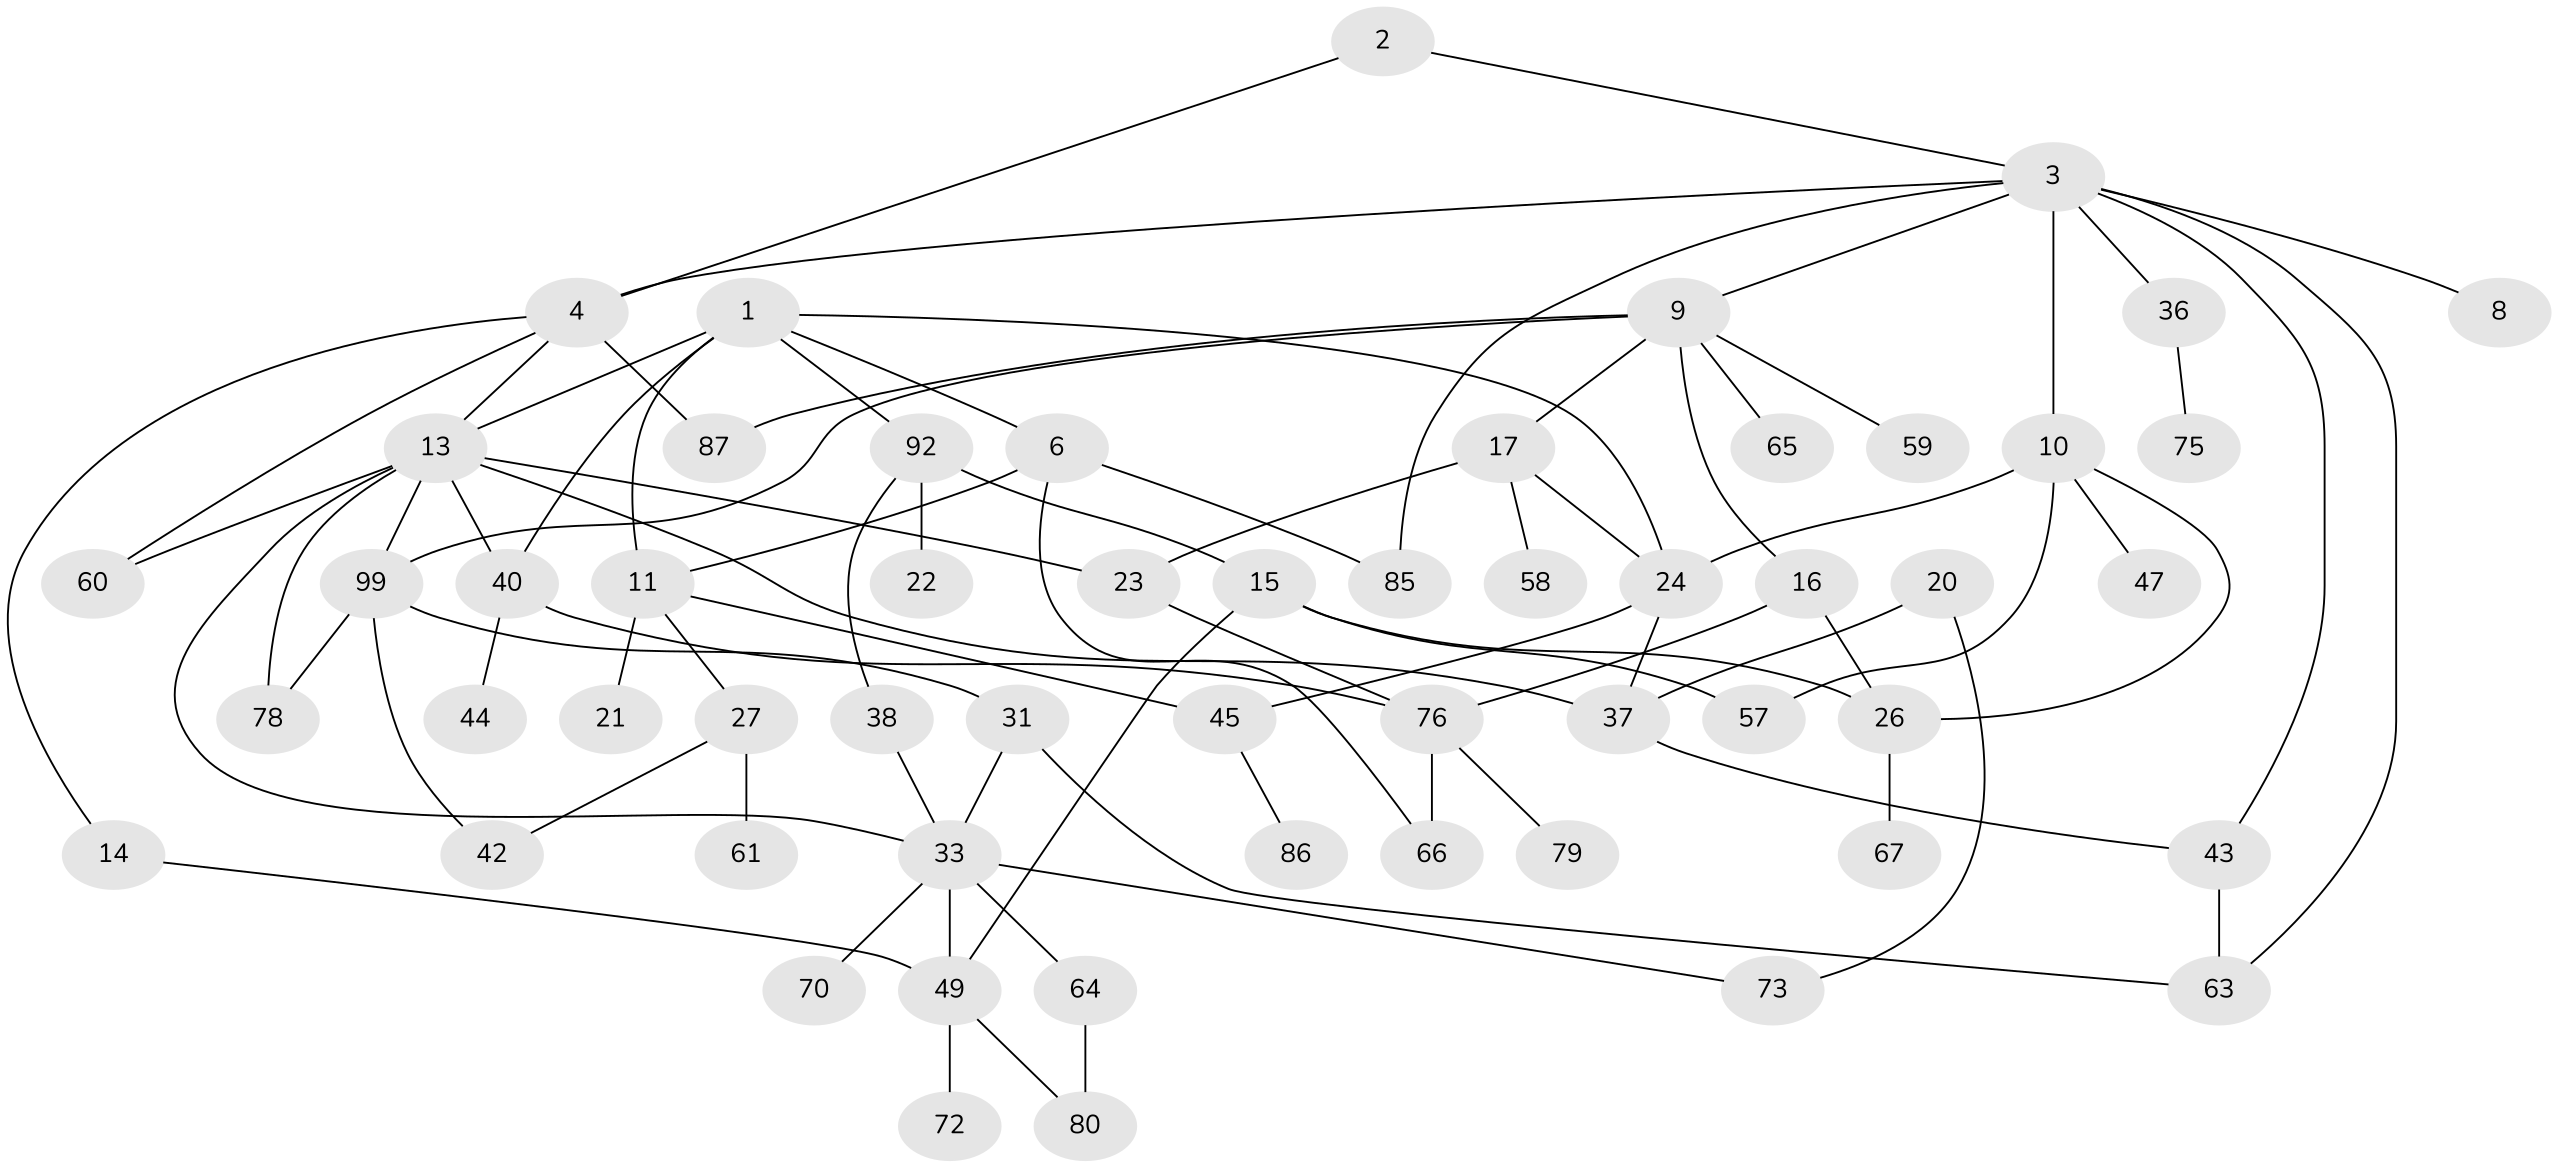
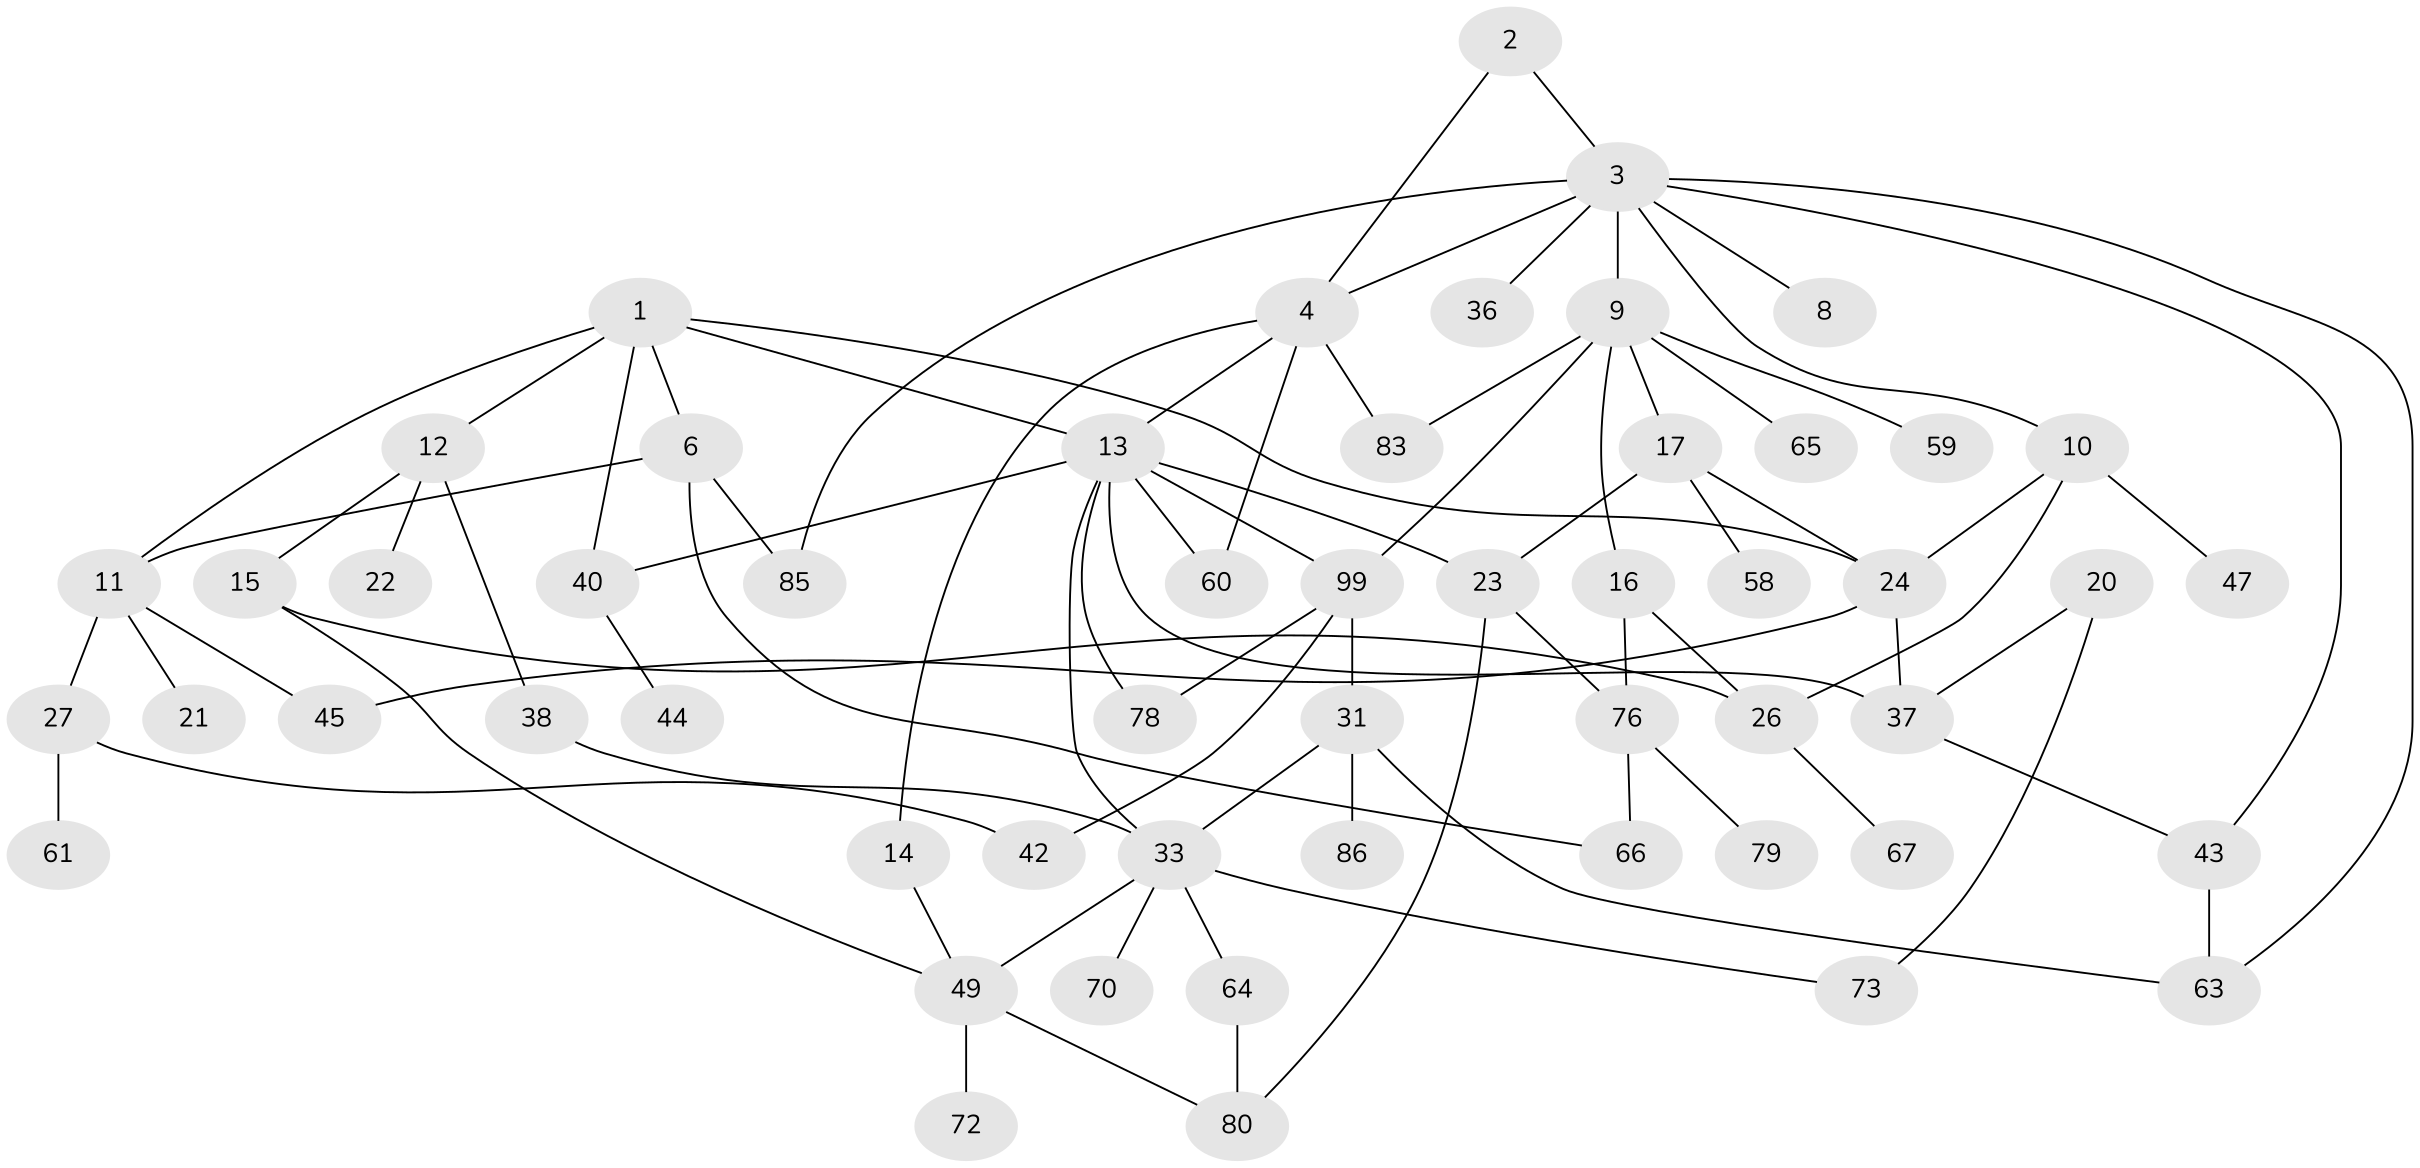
node "87": label "87" -> "83"
node "92": label "92" -> "12"
node "75": removed
edge "40" -- "76": removed
node "57": removed
edge "45" -- "86": now "31" -- "86"
edge "23" -- "80": added
